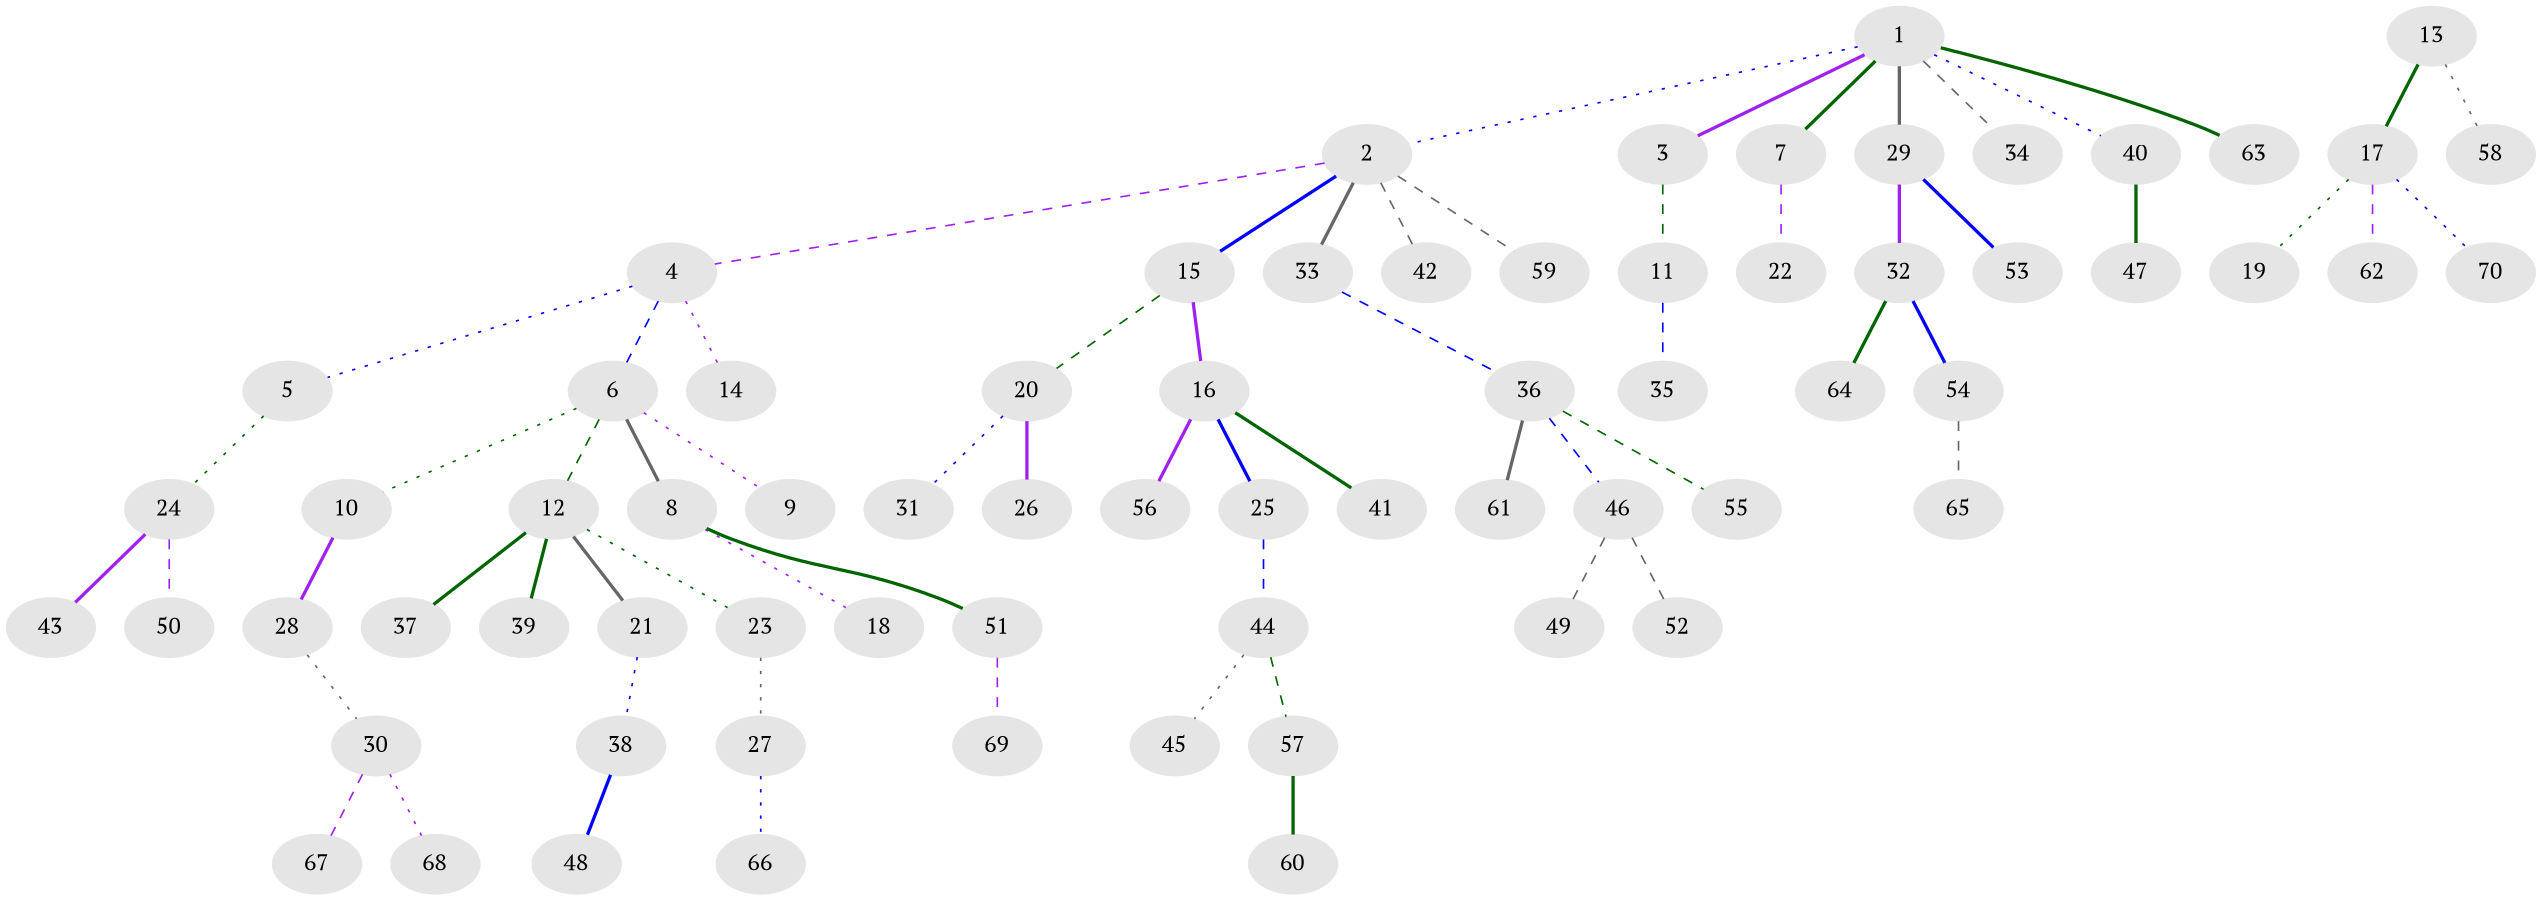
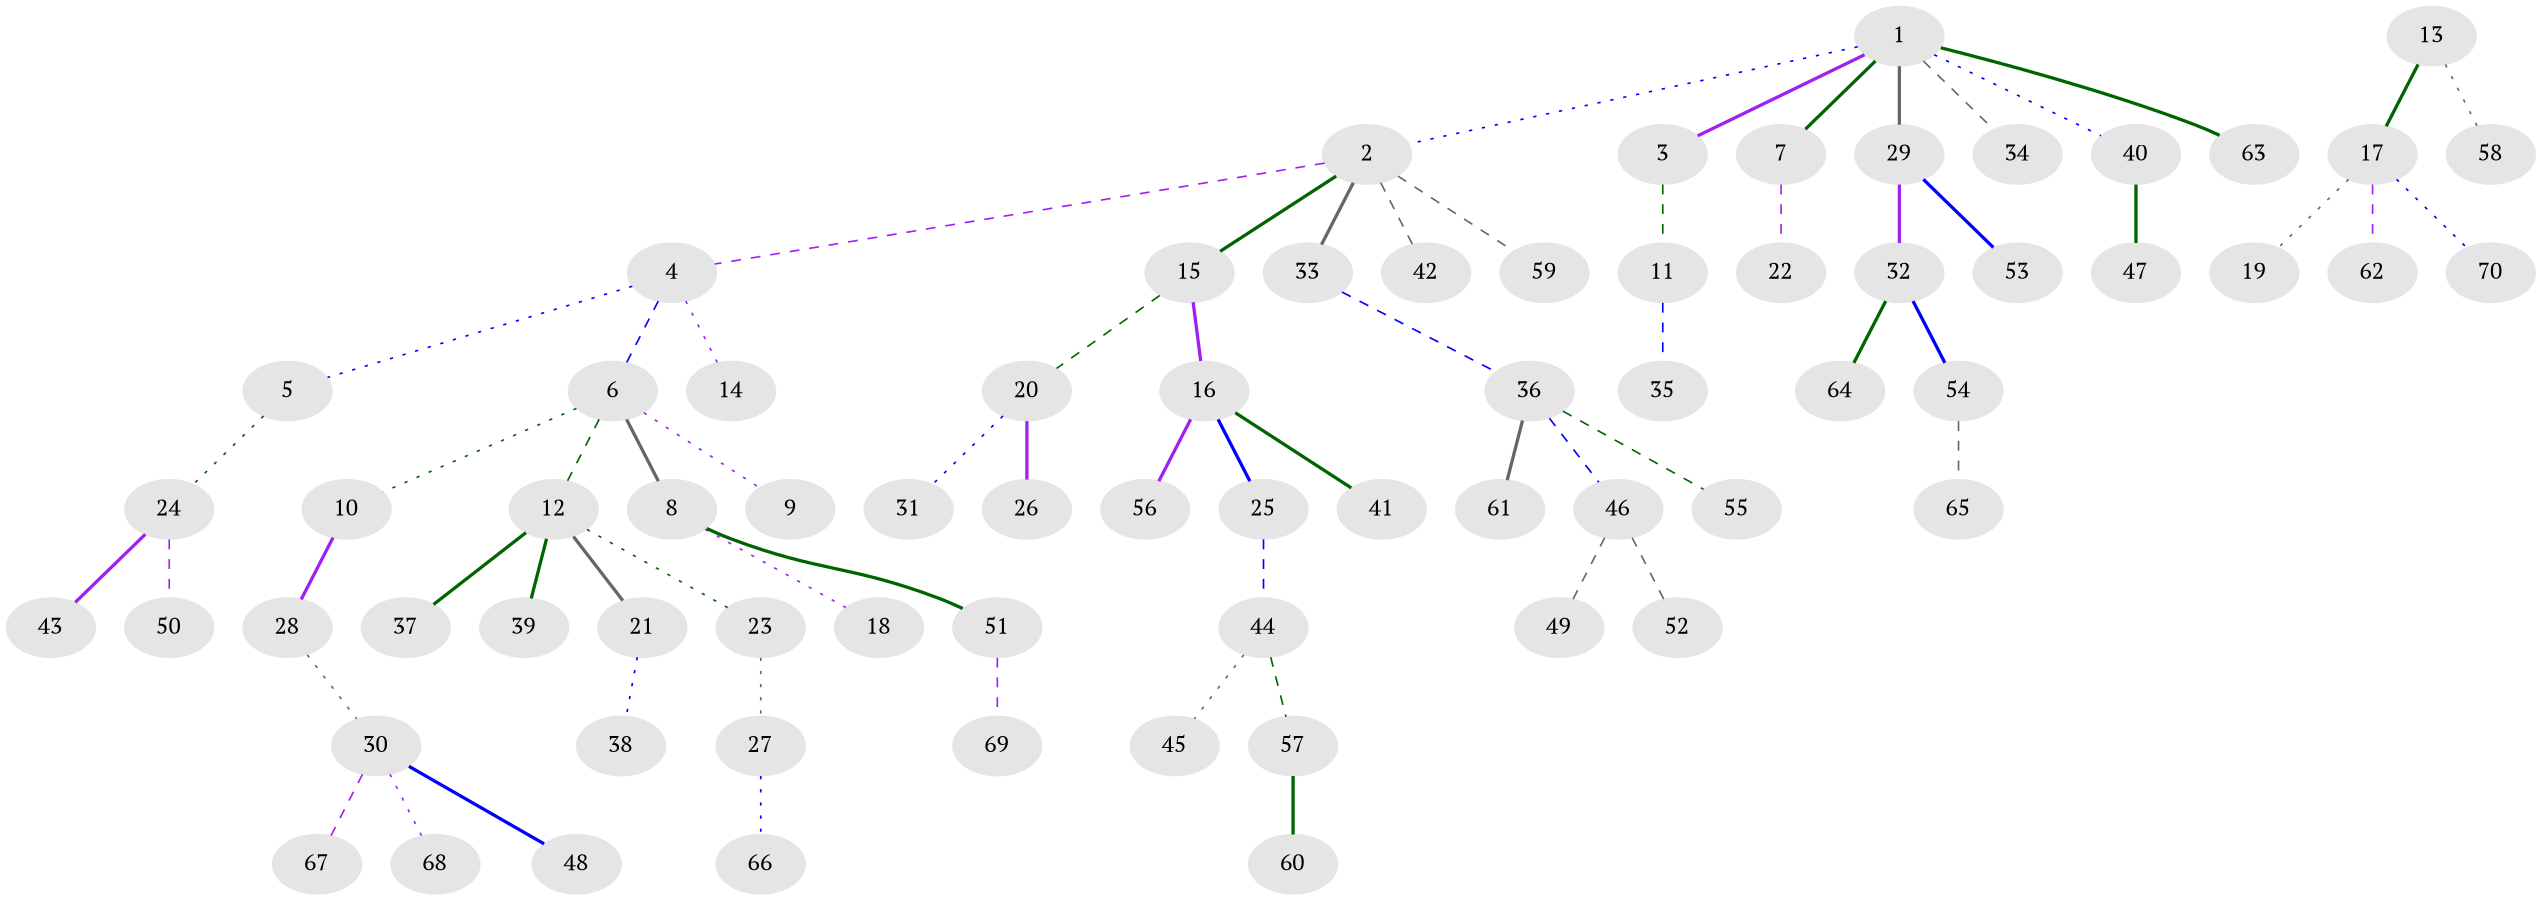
edge "17" -- "19": color darkgreen -> gray40
edge "2" -- "15": color blue -> darkgreen
edge "38" -- "48": now "30" -- "48"
